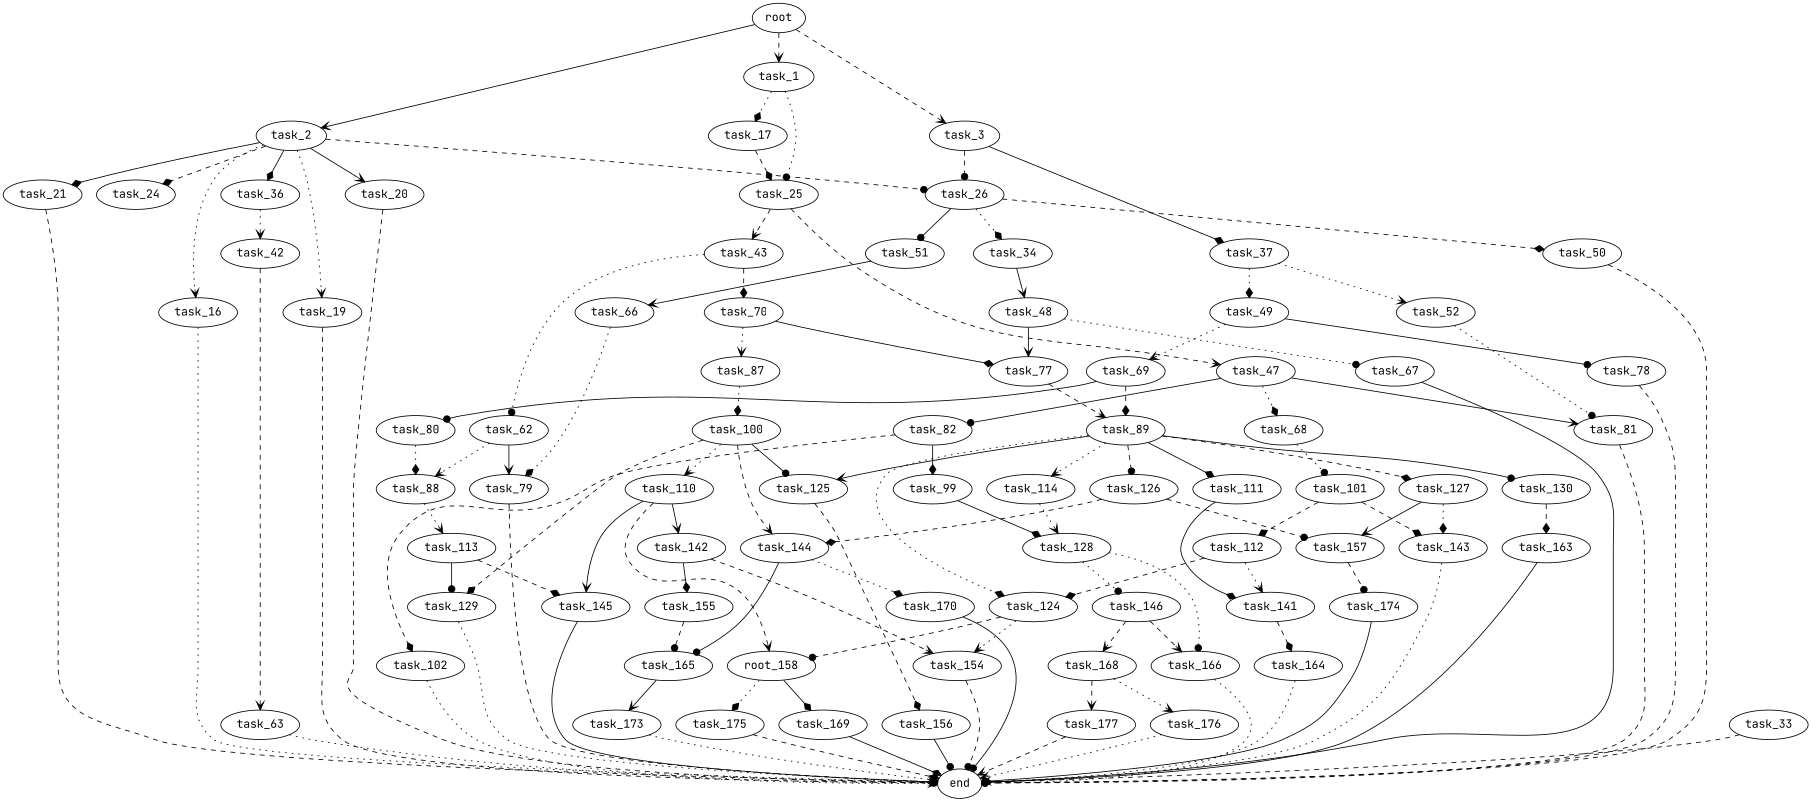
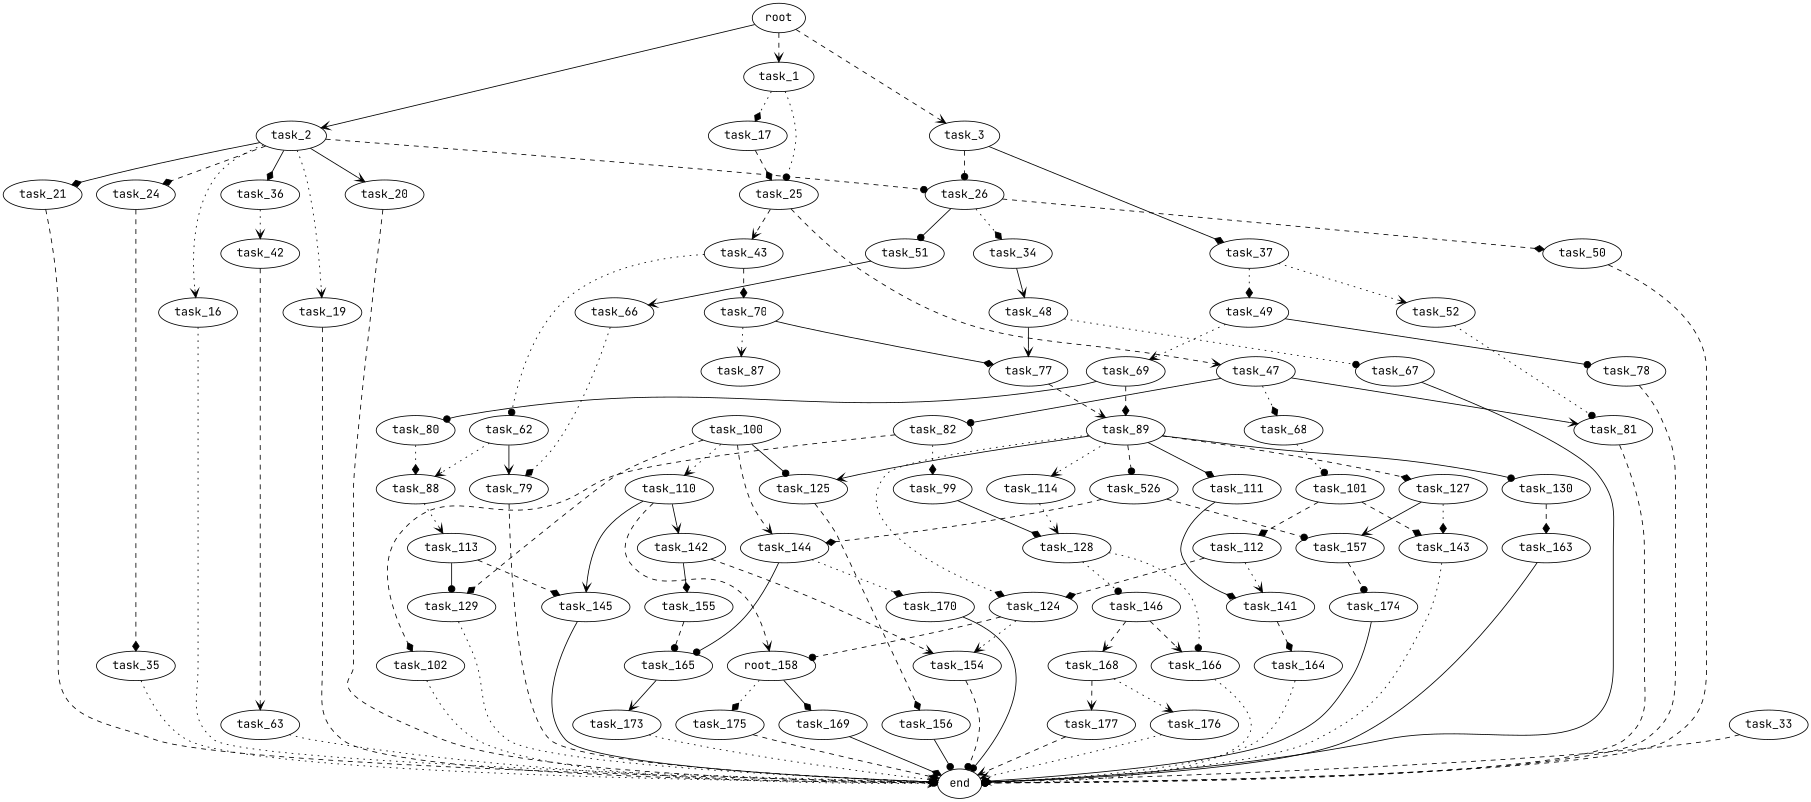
edge "task_87" -> "task_100": removed
edge "task_82" -> "task_99": style solid -> dotted
node "task_126": label "task_126" -> "task_526"
node "task_35": added
